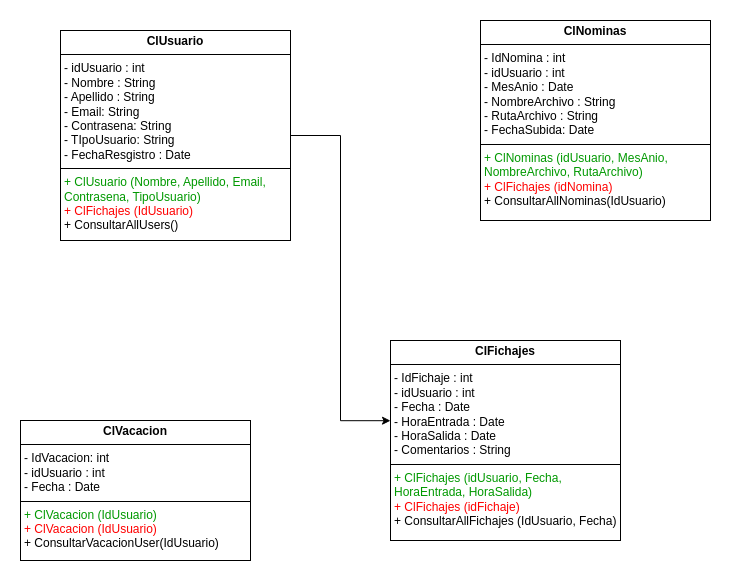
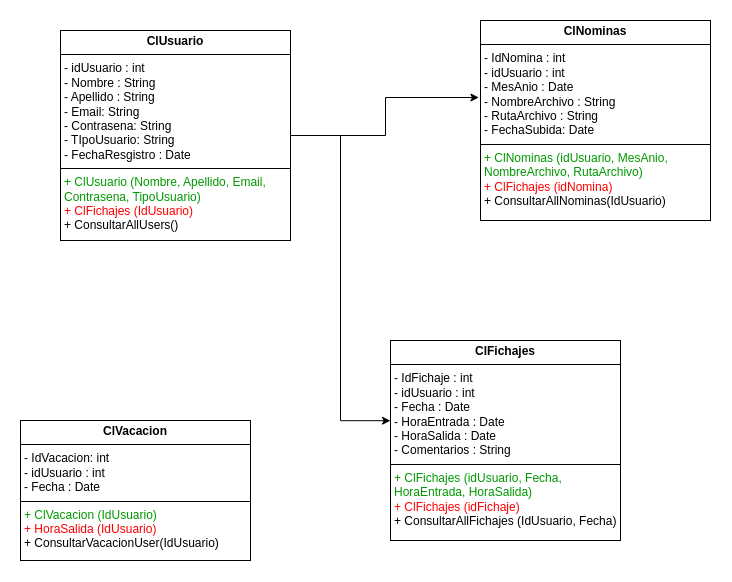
edge "ClUsuario - idUsuario : int - Nombre : String - Apellido : String - Email: String - Contrasena: String - TIpoUsuario: String - FechaResgistro : Date + ClUsuario (Nombre, Apellido, Email, Contrasena, TipoUsuario) + ClFichajes (IdUsuario) + ConsultarAllUsers()" -> "ClNominas - IdNomina : int - idUsuario : int - MesAnio : Date - NombreArchivo : String - RutaArchivo : String - FechaSubida: Date + ClNominas (idUsuario, MesAnio, NombreArchivo, RutaArchivo) + ClFichajes (idNomina) + ConsultarAllNominas(IdUsuario)": added
node "ClVacacion - IdVacacion: int - idUsuario : int - Fecha : Date + ClVacacion (IdUsuario) + ClVacacion (IdUsuario) + ConsultarVacacionUser(IdUsuario)": label "ClVacacion - IdVacacion: int - idUsuario : int - Fecha : Date + ClVacacion (IdUsuario) + ClVacacion (IdUsuario) + ConsultarVacacionUser(IdUsuario)" -> "ClVacacion - IdVacacion: int - idUsuario : int - Fecha : Date + ClVacacion (IdUsuario) + HoraSalida (IdUsuario) + ConsultarVacacionUser(IdUsuario)"
